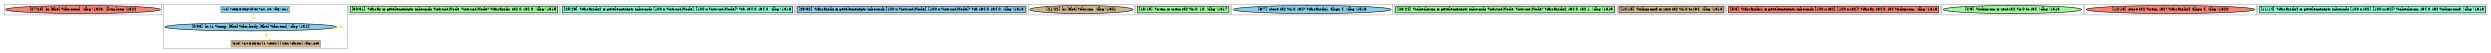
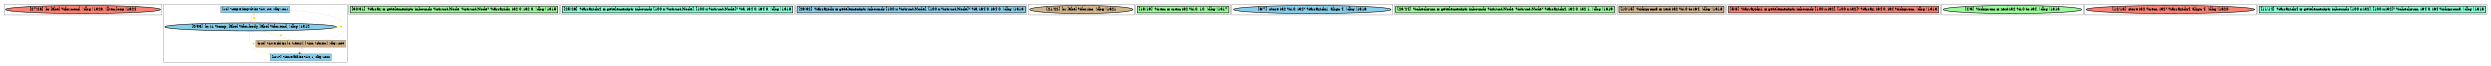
node "[16/17]  %inc = add i32 %i.0, 1, !dbg !1322": added
